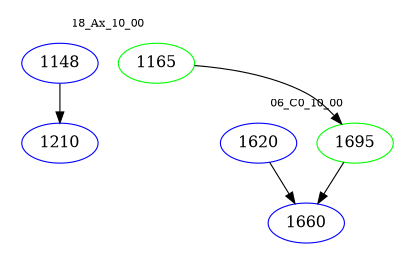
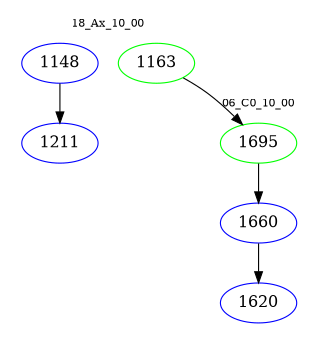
node "1165": label "1165" -> "1163"
node "1210": label "1210" -> "1211"
edge "1620" -> "1660": reversed
